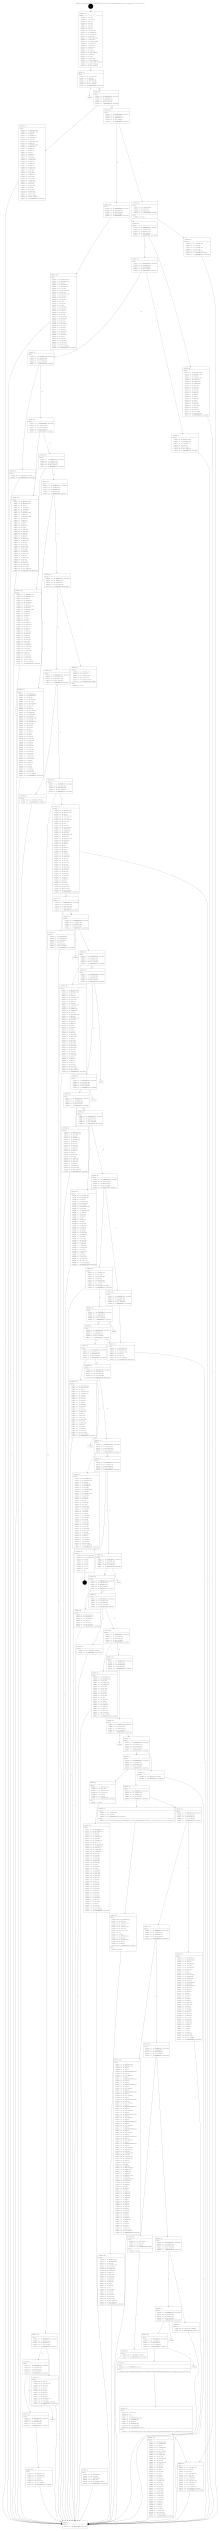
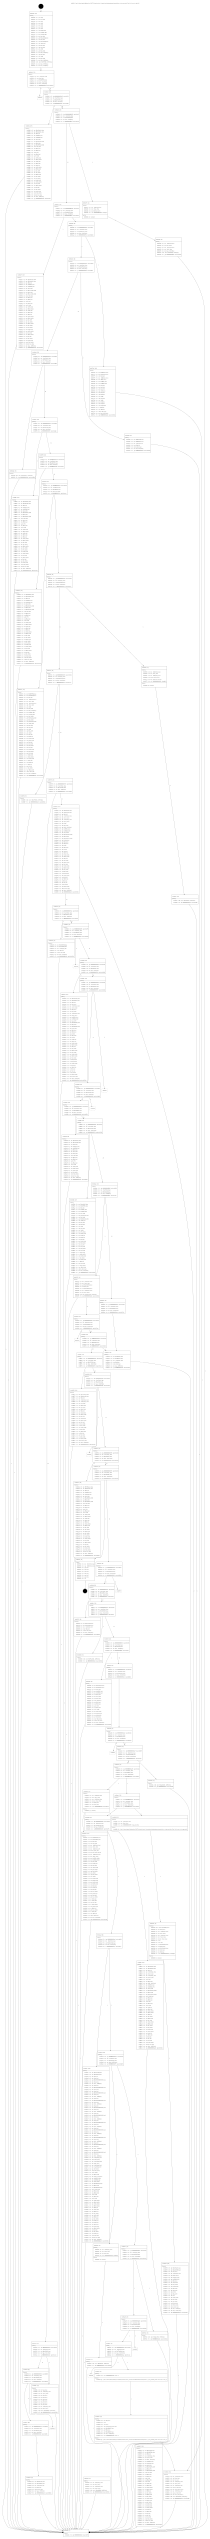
node "0x40257c [15]": added
